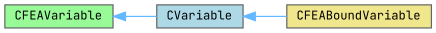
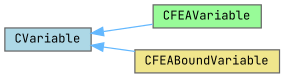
edge "CVariable" -> "CFEAVariable": reversed
